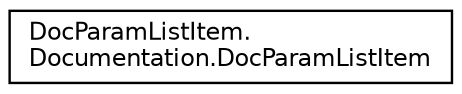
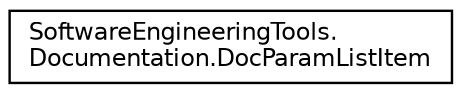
node "DocParamListItem. Documentation.DocParamListItem": label "DocParamListItem. Documentation.DocParamListItem" -> "SoftwareEngineeringTools. Documentation.DocParamListItem"
